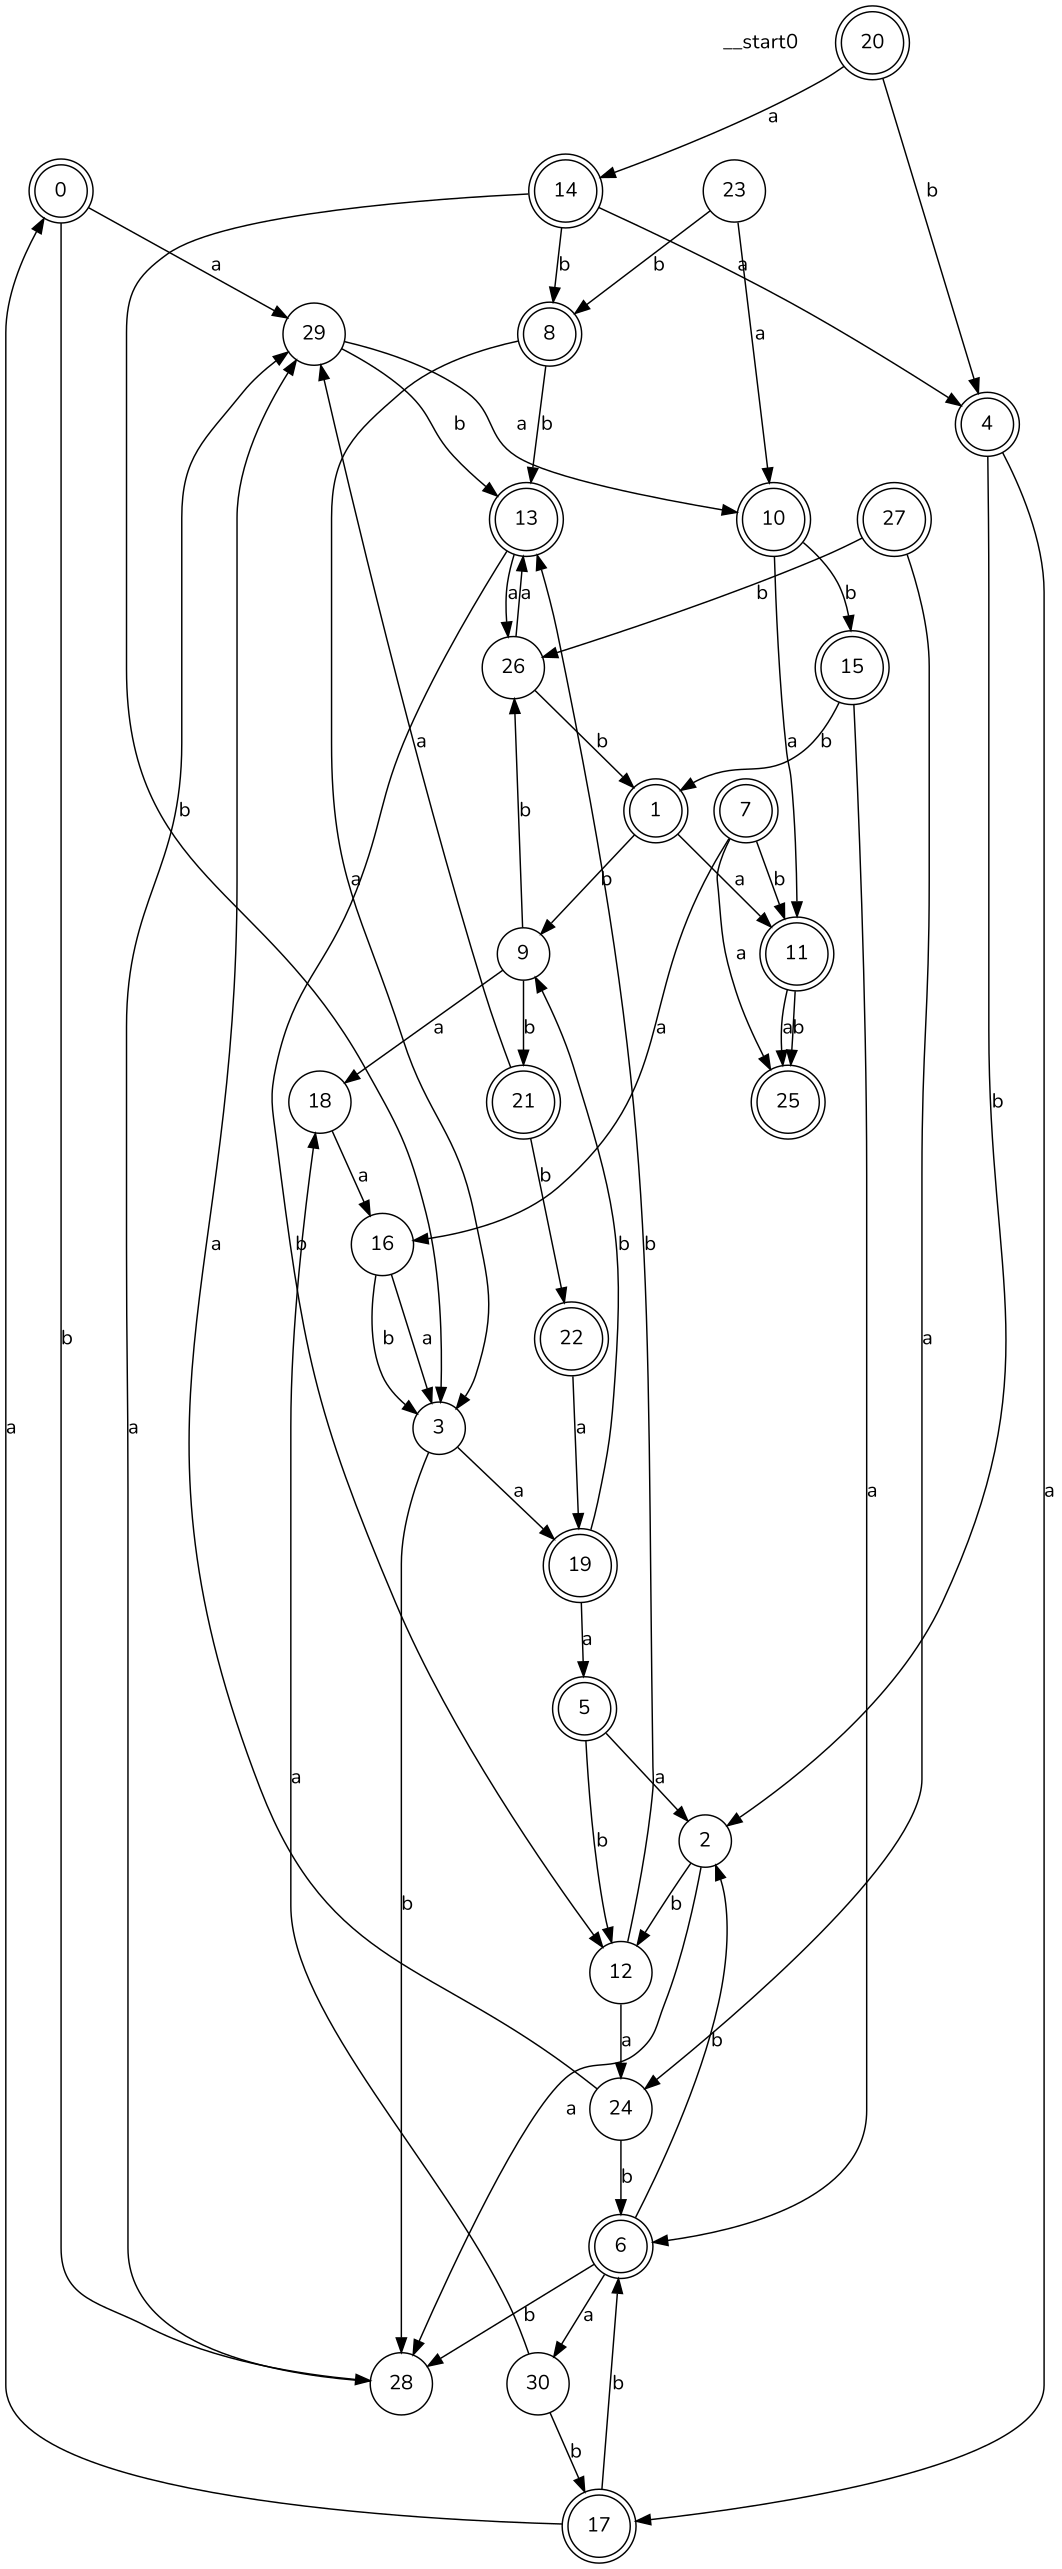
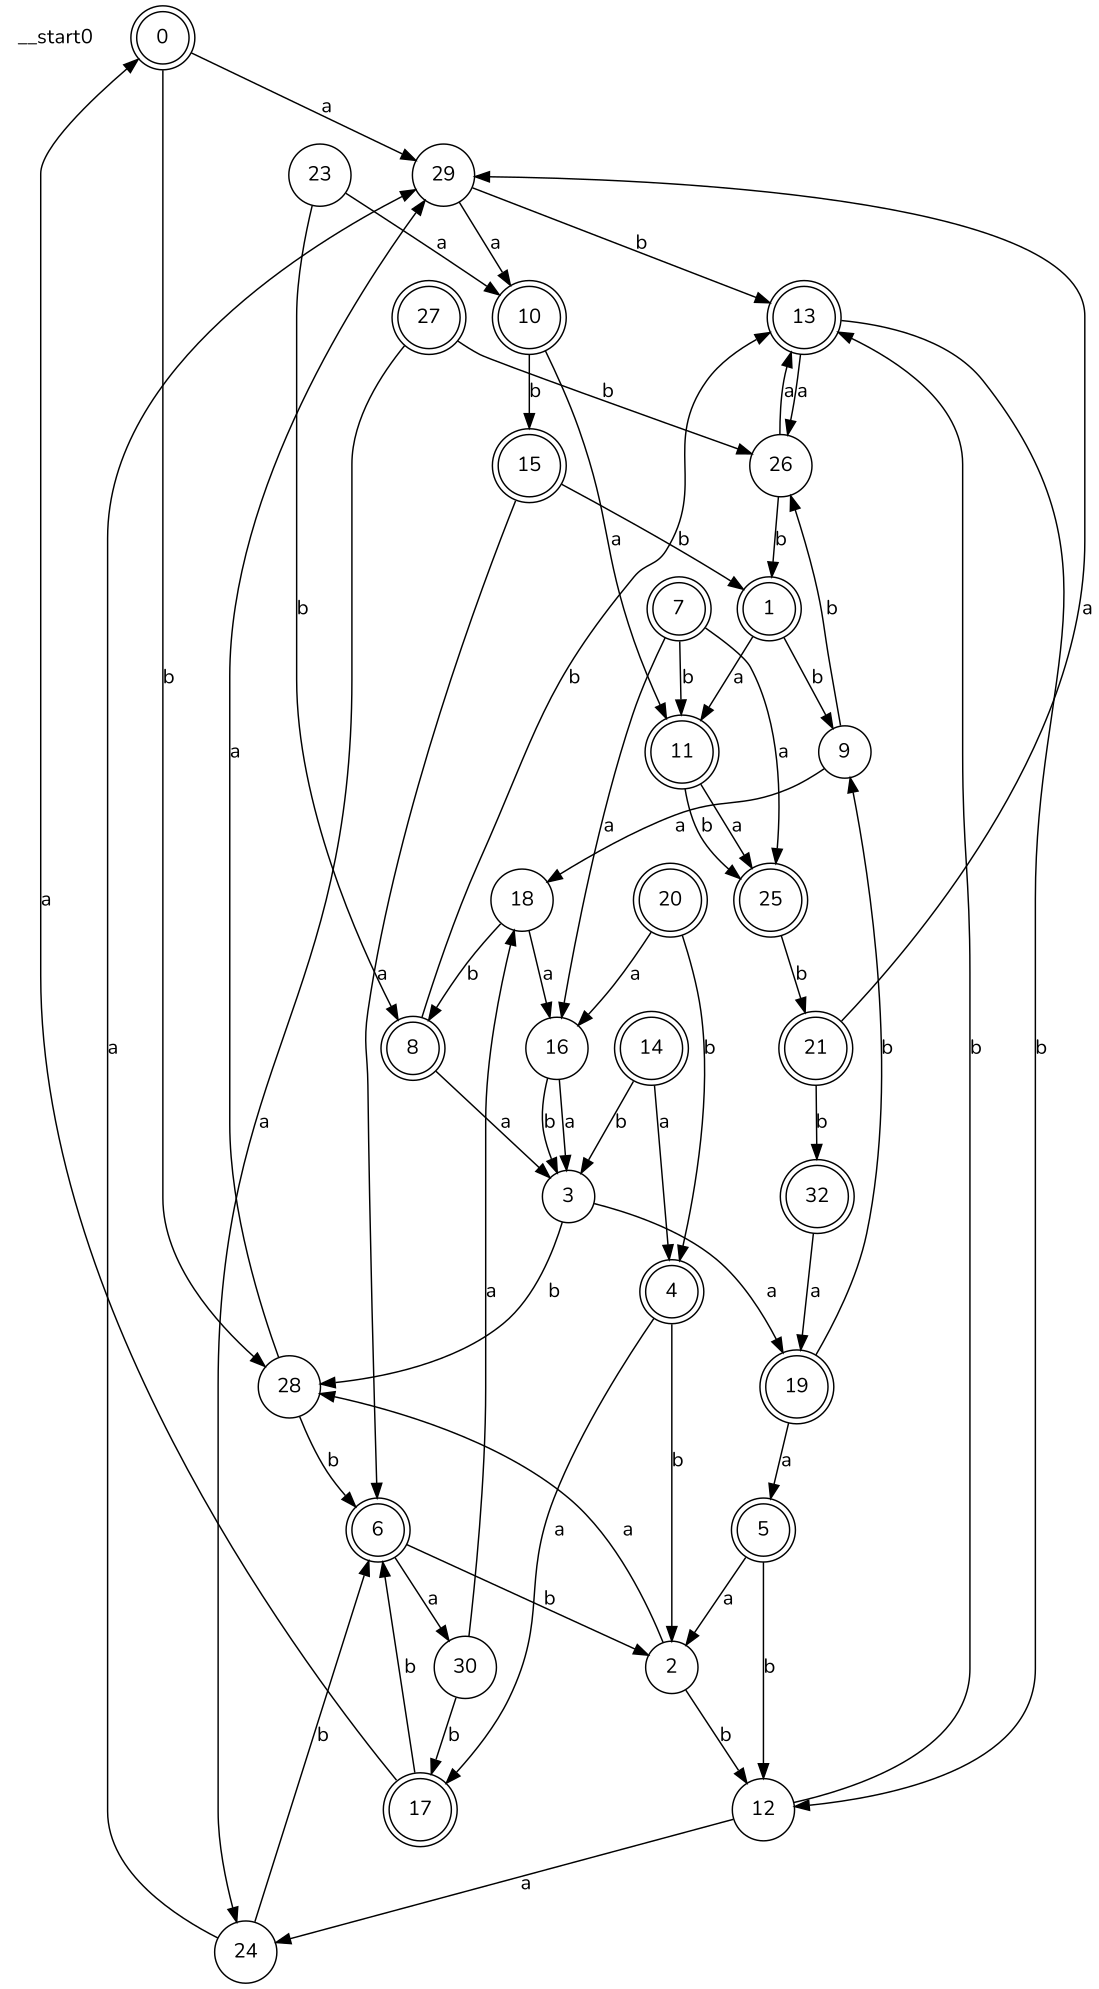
edge "20" -> "14": now "20" -> "16"
edge "14" -> "8": now "18" -> "8"
edge "9" -> "21": now "25" -> "21"
node "22": label "22" -> "32"
edge "6" -> "28": reversed
